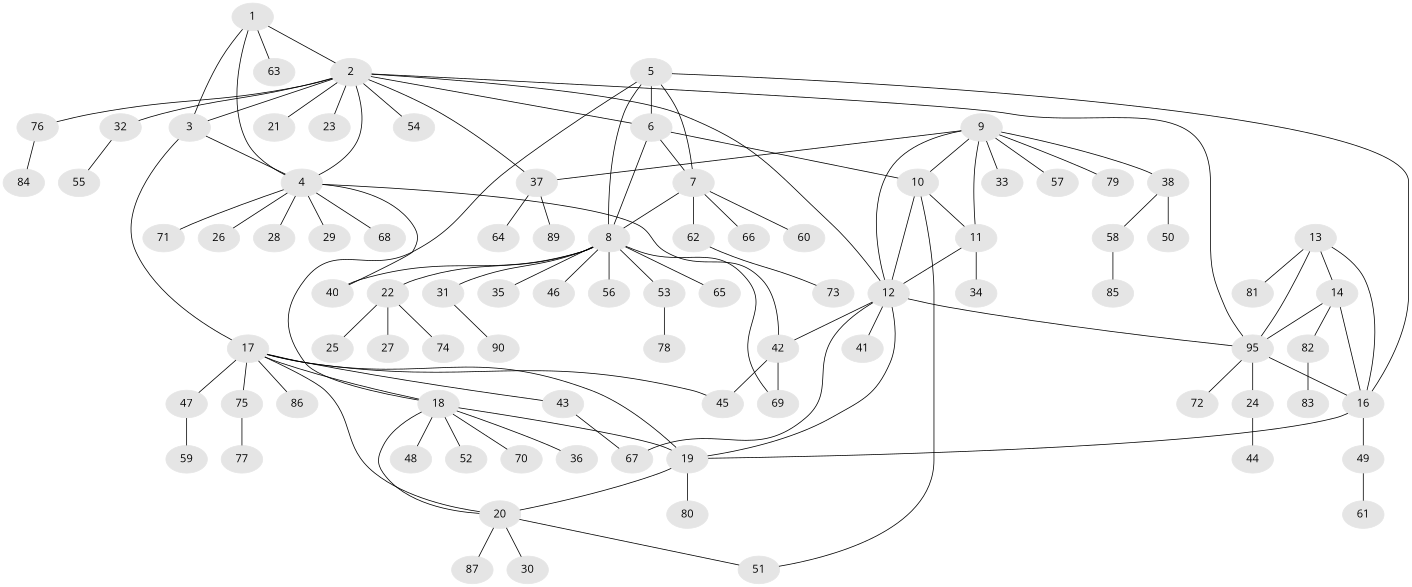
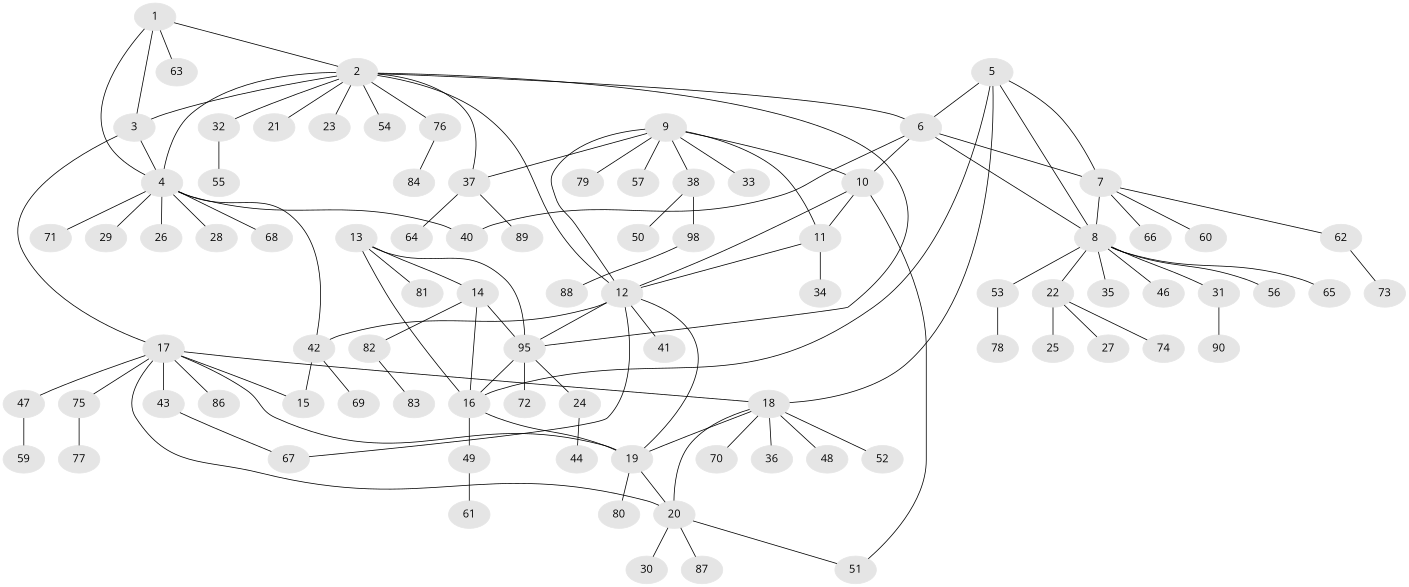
node "58": label "58" -> "98"
edge "8" -- "40": now "6" -- "40"
edge "8" -- "69": removed
node "85": label "85" -> "88"
node "45": label "45" -> "15"
